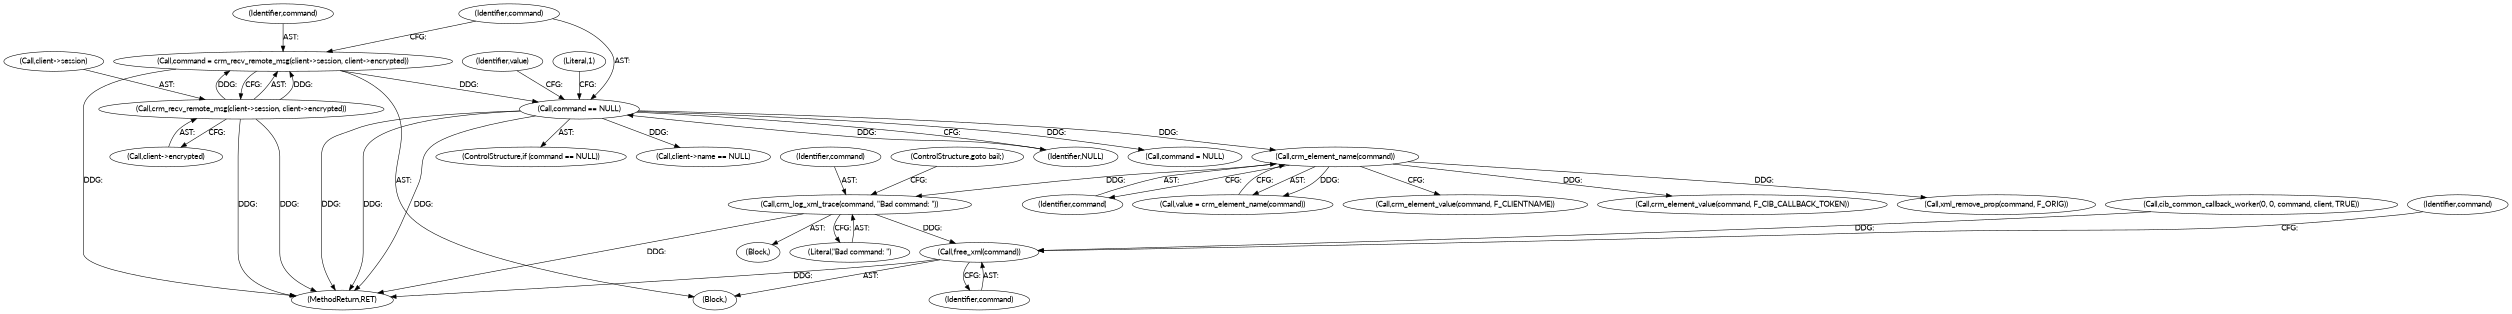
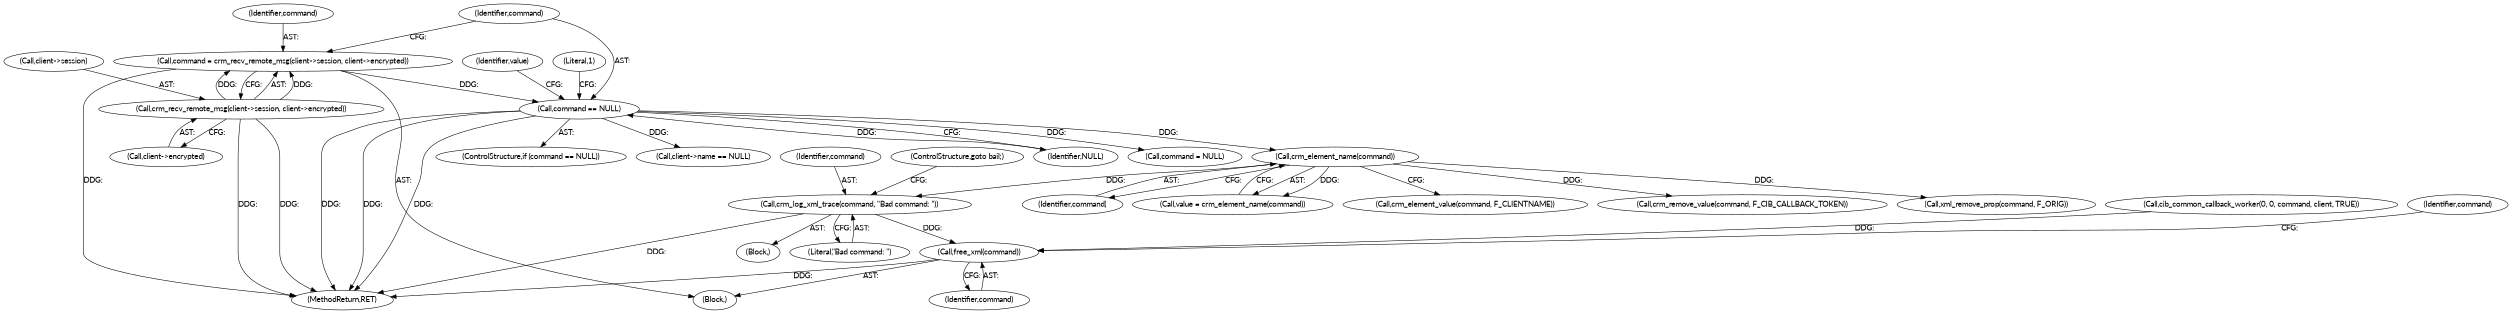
node "(Call,crm_element_value(command, F_CIB_CALLBACK_TOKEN))": label "(Call,crm_element_value(command, F_CIB_CALLBACK_TOKEN))" -> "(Call,crm_remove_value(command, F_CIB_CALLBACK_TOKEN))"
